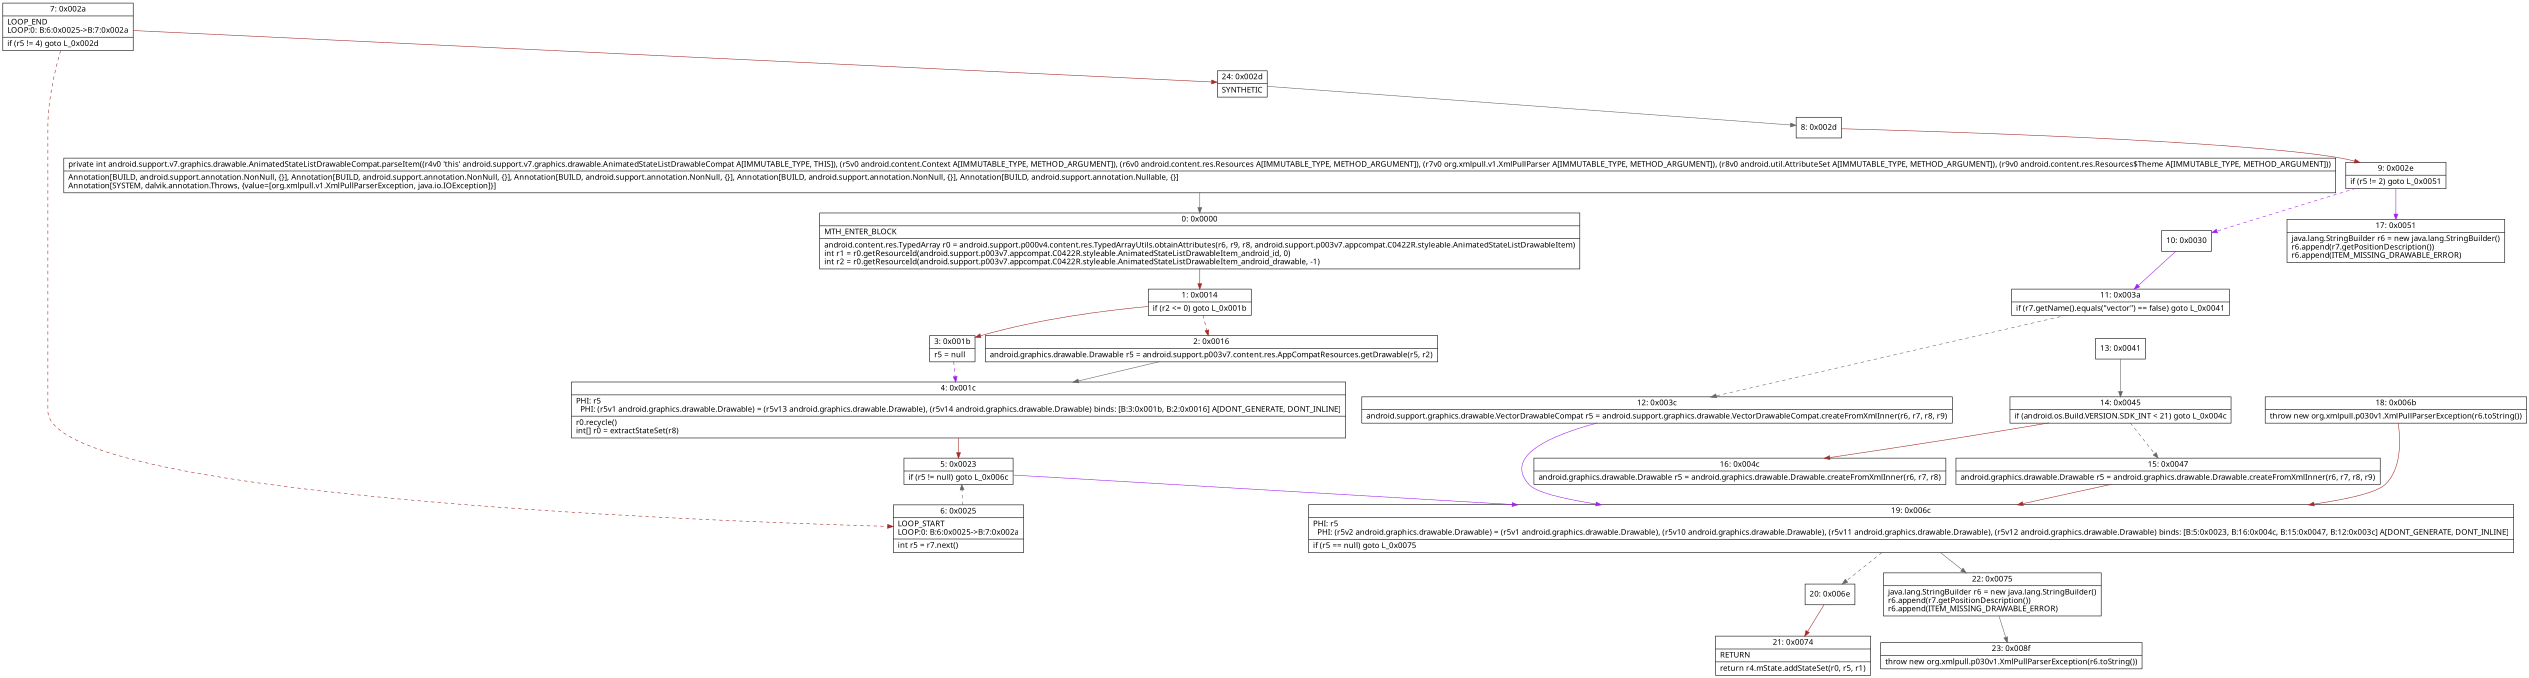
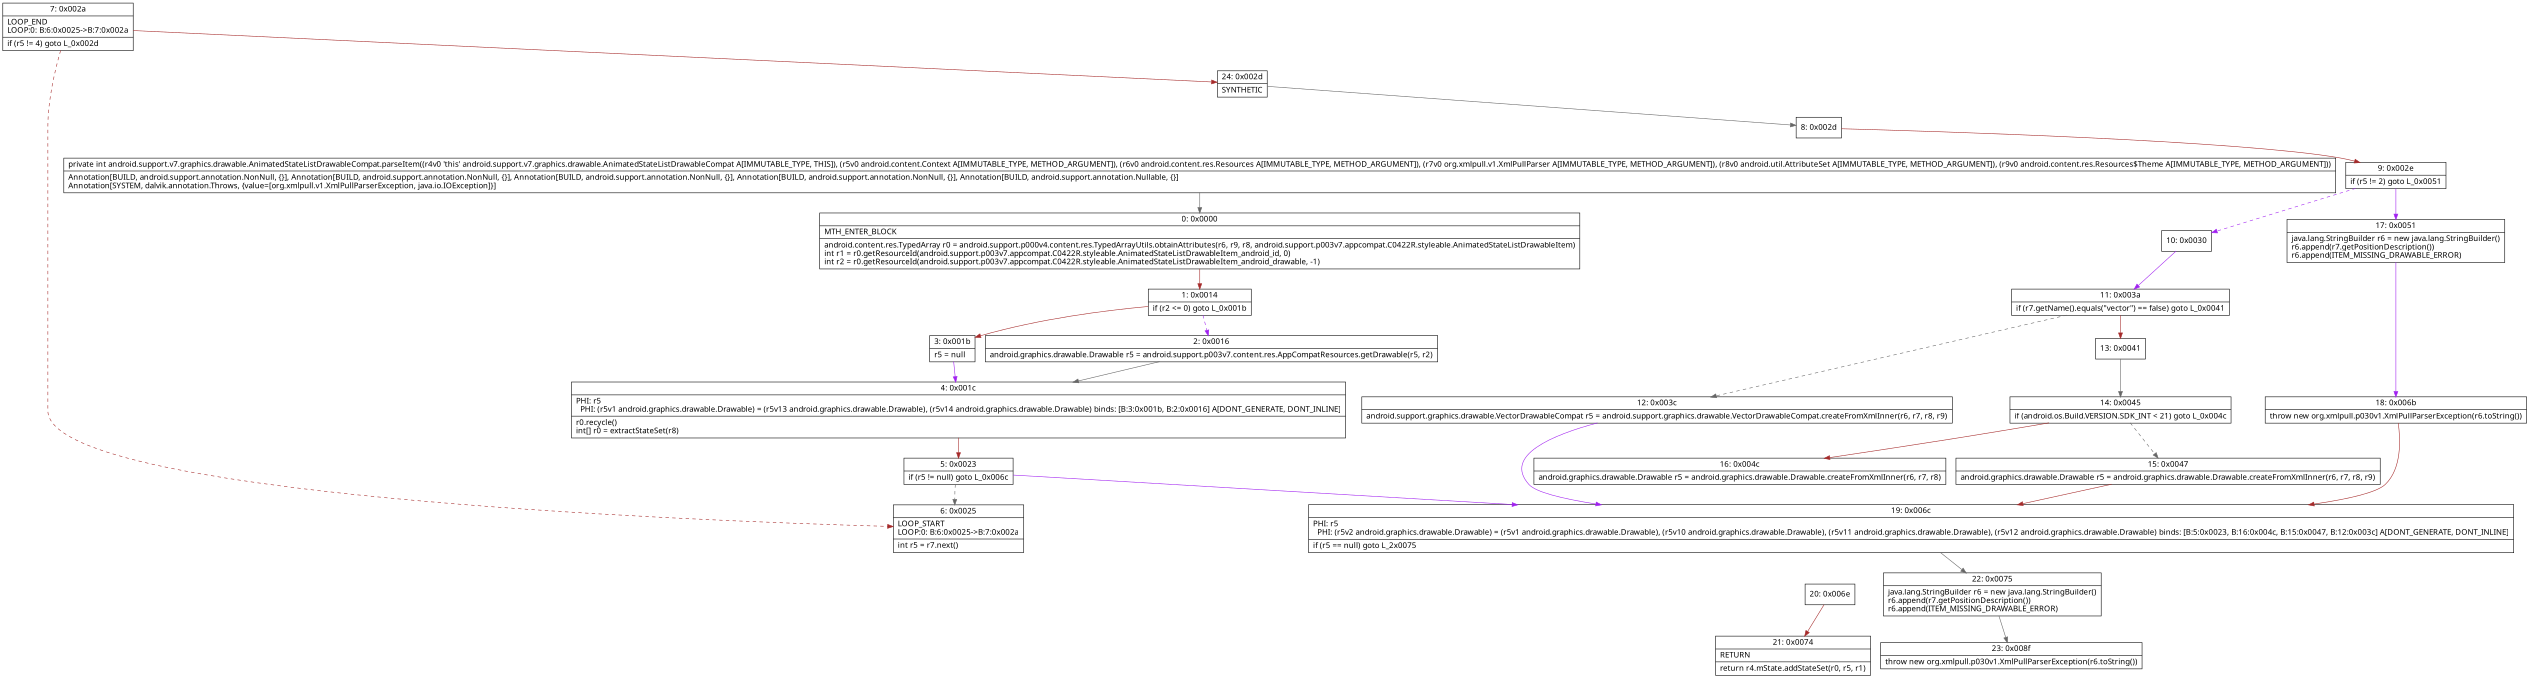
edge "1: 0x0014" -> "2: 0x0016": color brown -> purple
edge "11: 0x003a" -> "13: 0x0041": added
edge "17: 0x0051" -> "18: 0x006b": added
edge "3: 0x001b" -> "4: 0x001c": style dashed -> solid
edge "6: 0x0025" -> "5: 0x0023": reversed
node "19: 0x006c": text "if (r5 == null) goto L_0x0075" -> "if (r5 == null) goto L_2x0075"
edge "19: 0x006c" -> "20: 0x006e": removed
